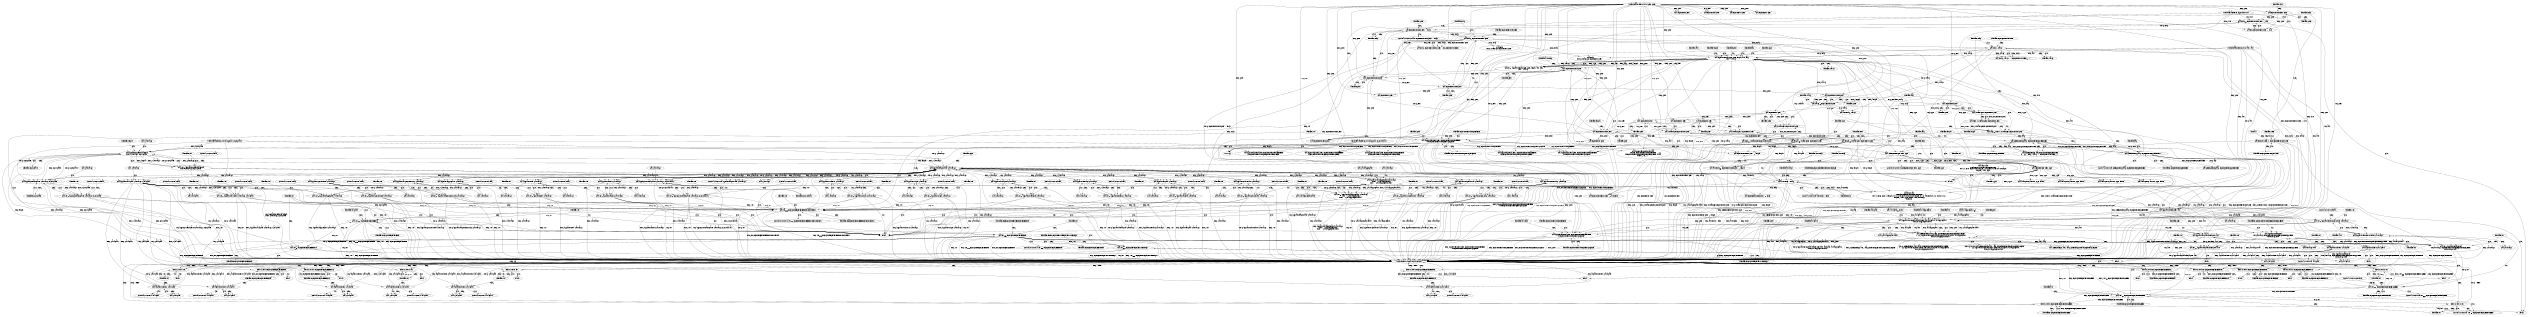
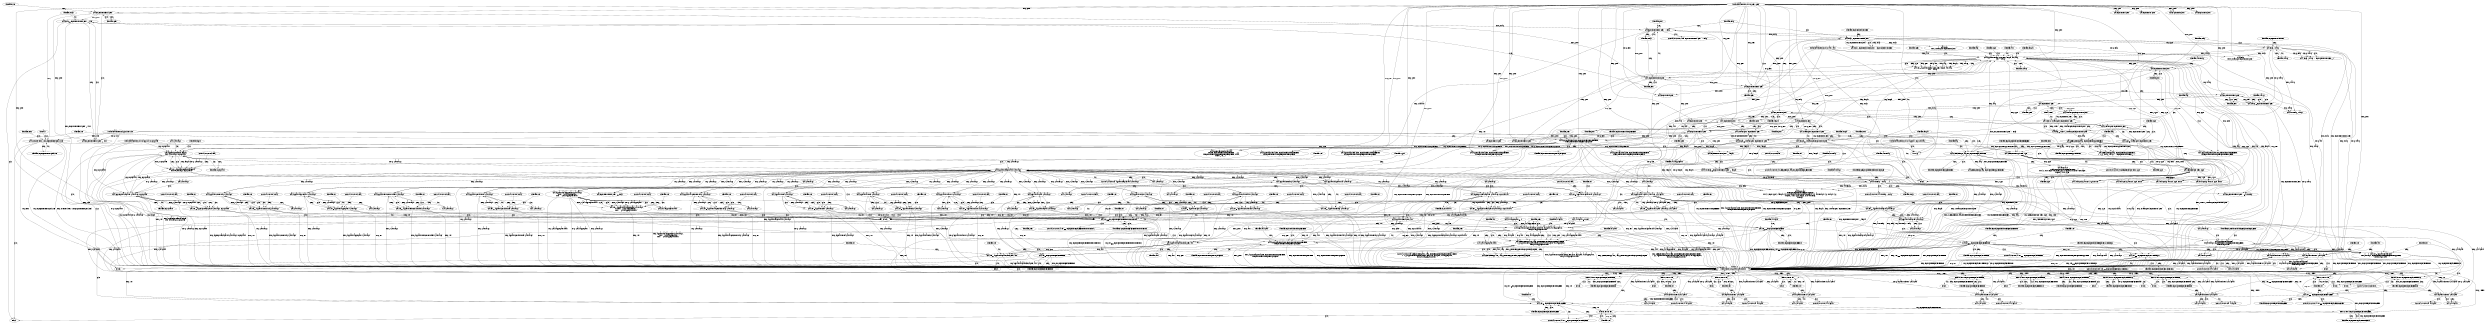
edge "(MethodParameterIn,bgp_size_t size)" -> "(Call,endp = BGP_INPUT_PNT(peer) + size)": now "(MethodParameterIn,bgp_size_t size)" -> "(Call,memset(seen, 0, BGP_ATTR_BITMAP_SIZE))"
edge "(Call,BGP_INPUT_PNT(peer) < endp)" -> "(Call,attr_endp > endp)": reversed
edge "(Call,endp - BGP_INPUT_PNT(peer))" -> "(Call,endp - startp)": label "DDG: endp" -> "DDG: type"
node "(Call,startp = BGP_SET_PNT(peer))": label "(Call,startp = BGP_SET_PNT(peer))" -> "(Call,startp = BGP_INPUT_PNT(peer))"
node "(Literal,0xF0)": added
edge "(Literal,0)" -> "(Call,memset(seen, 0, BGP_ATTR_BITMAP_SIZE))": label "DDG: length" -> "AST: "
node "(Identifier,EC_BGP_ATTRIBUTE_REPEATED)": added
edge "(Call,length = stream_getw(BGP_INPUT(peer)))" -> "(Call,BGP_INPUT_PNT(peer) + length)": now "(Call,length = stream_getw(BGP_INPUT(peer)))" -> "(Identifier,as4_aggregator)"
edge "(MethodParameterIn,struct bgp_nlri *mp_update)" -> "(Call,bgp_attr_flag_invalid(&attr_args))": now "(Call,bgp_attr_as4_path(&attr_args, &as4_path))" -> "(Call,bgp_attr_flag_invalid(&attr_args))"
node "(ControlStructure,else)": added
edge "(Call,length = stream_getw(BGP_INPUT(peer)))" -> "(Call,attr_endp = BGP_INPUT_PNT(peer) + length)": label "DDG: as4_path" -> "DDG: length"
edge "(Call,attr_endp = BGP_INPUT_PNT(peer) + length)" -> "(Call,BGP_INPUT_PNT(peer) + length)": removed, label "CFG:"
node "(Call,&as4_aggregator)": removed
edge "(MethodParameterIn,struct attr *attr)" -> "(Call,bgp_attr_aspath_check(peer, attr))": removed, label "DDG: attr"
edge "(Call,ret = bgp_attr_originator_id(&attr_args))" -> "(Call,bgp_attr_originator_id(&attr_args))": now "(Call,ret = bgp_attr_originator_id(&attr_args))" -> "(Call,ret = bgp_attr_local_pref(&attr_args))"
edge "(Call,ret = bgp_attr_aggregator(&attr_args))" -> "(Call,bgp_attr_aggregator(&attr_args))": added, label "CFG:"
edge "(Call,ret = bgp_attr_origin(&attr_args))" -> "(Call,ret == BGP_ATTR_PARSE_ERROR_NOTIFYPLS)": label "DDG: ret" -> "DDG: args"
edge "(Call,ret == BGP_ATTR_PARSE_ERROR_NOTIFYPLS)" -> "(Call,ret = bgp_attr_ext_communities(&attr_args))": reversed
edge "(Call,bgp_attr_local_pref(&attr_args))" -> "(MethodReturn,bgp_attr_parse_ret_t)": now "(Identifier,mp_withdraw)" -> "(MethodReturn,bgp_attr_parse_ret_t)"
node "(ControlStructure,if (ret == BGP_ATTR_PARSE_WITHDRAW))": added
edge "(ControlStructure,continue;)" -> "(Call,ret == BGP_ATTR_PARSE_PROCEED)": label "PARSE: " -> "CFG: "
